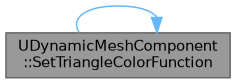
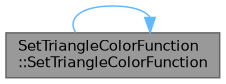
node "UDynamicMeshComponent ::SetTriangleColorFunction": label "UDynamicMeshComponent ::SetTriangleColorFunction" -> "SetTriangleColorFunction ::SetTriangleColorFunction"
